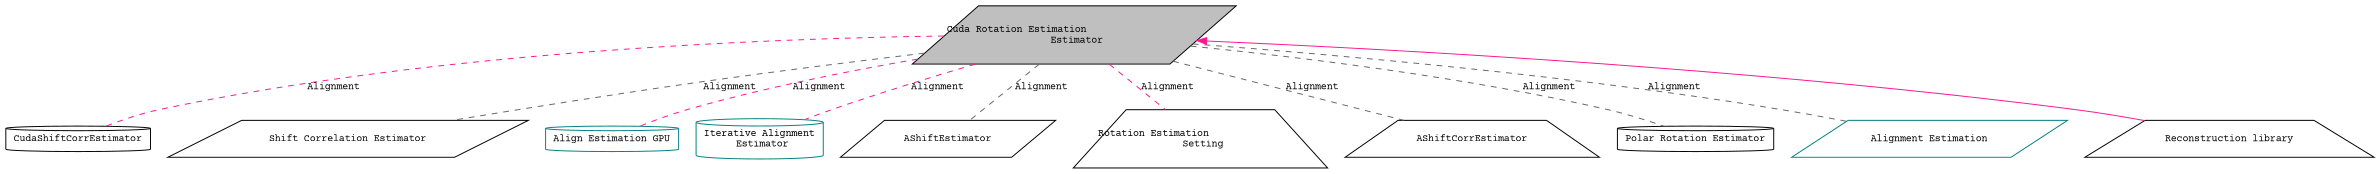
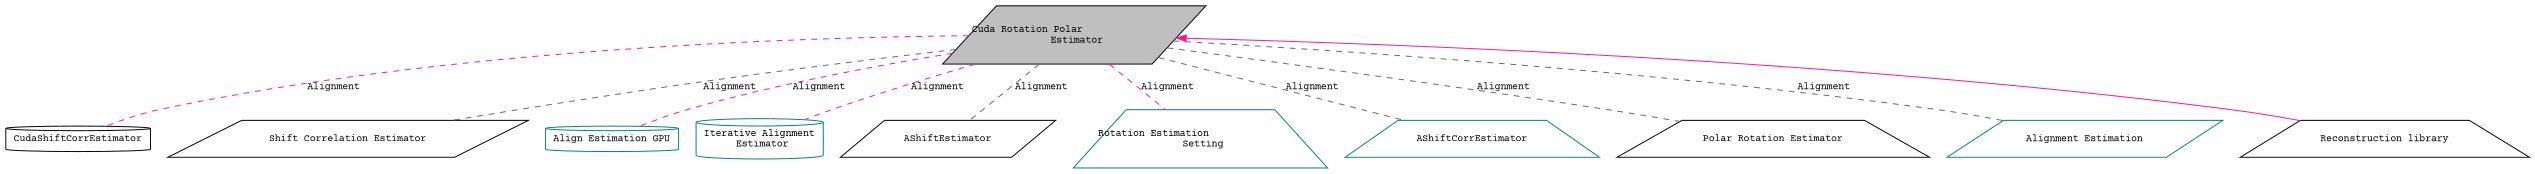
node "Cuda Rotation Estimation Estimator": label "Cuda Rotation Estimation Estimator" -> "Cuda Rotation Polar Estimator"
node "Rotation Estimation Setting": color black -> teal
node "AShiftCorrEstimator": color black -> teal
node "Polar Rotation Estimator": shape cylinder -> trapezium
